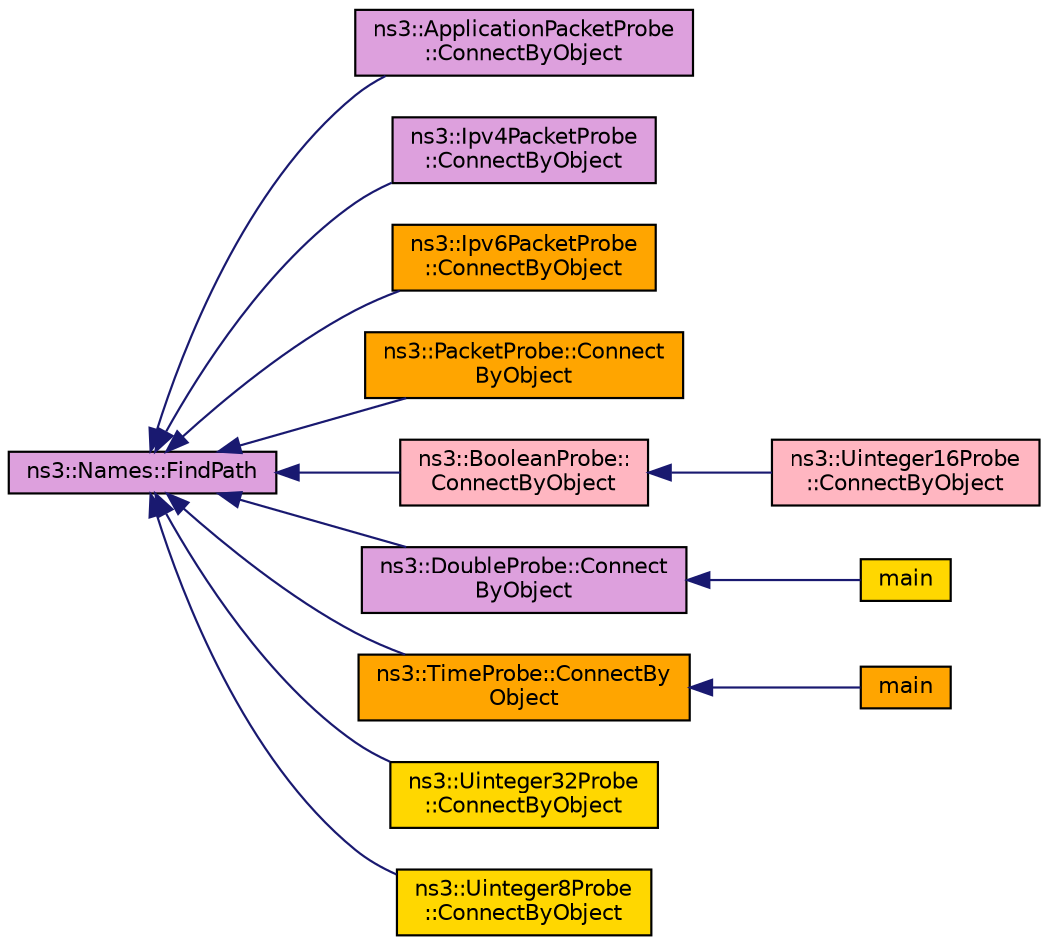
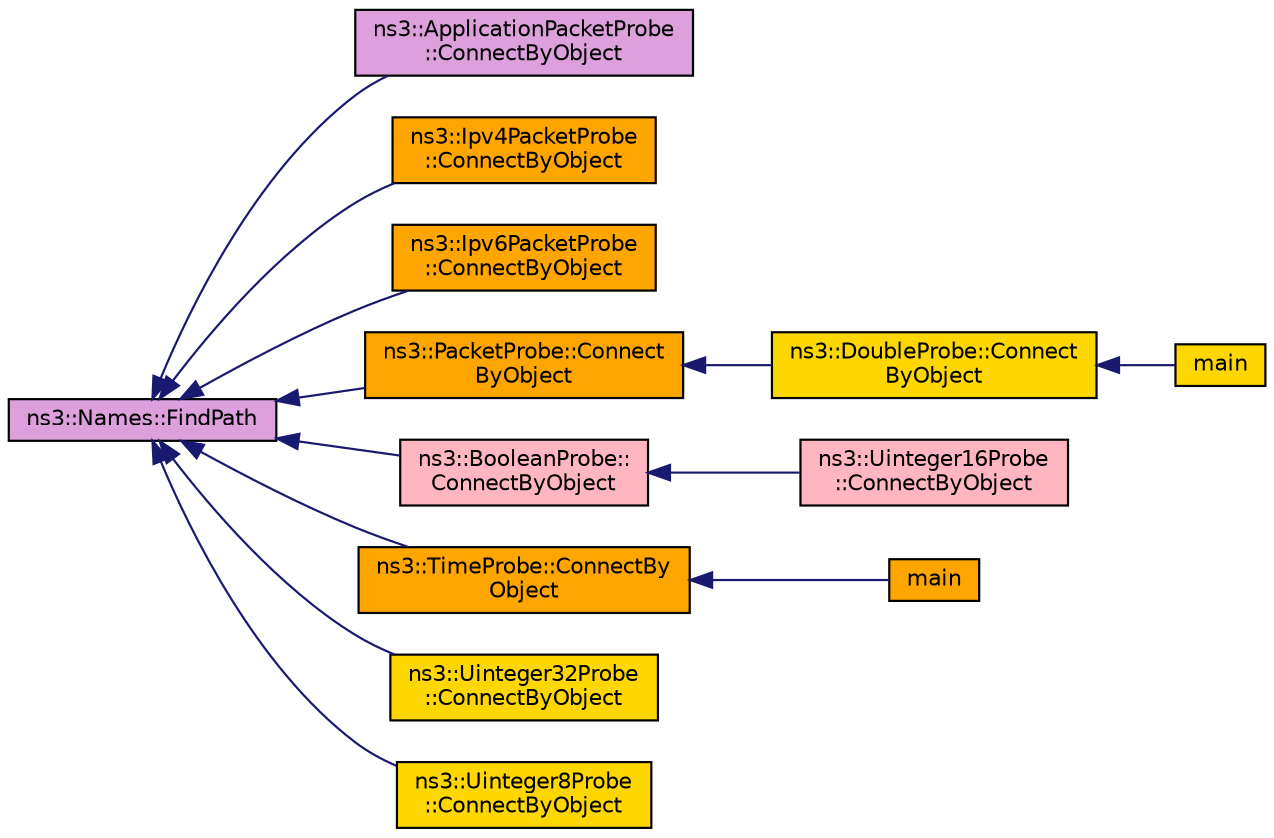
node "ns3::Ipv4PacketProbe ::ConnectByObject": fillcolor plum -> orange
edge "ns3::DoubleProbe::Connect ByObject" -> "ns3::Names::FindPath": now "ns3::DoubleProbe::Connect ByObject" -> "ns3::PacketProbe::Connect ByObject"
node "ns3::DoubleProbe::Connect ByObject": fillcolor plum -> gold
